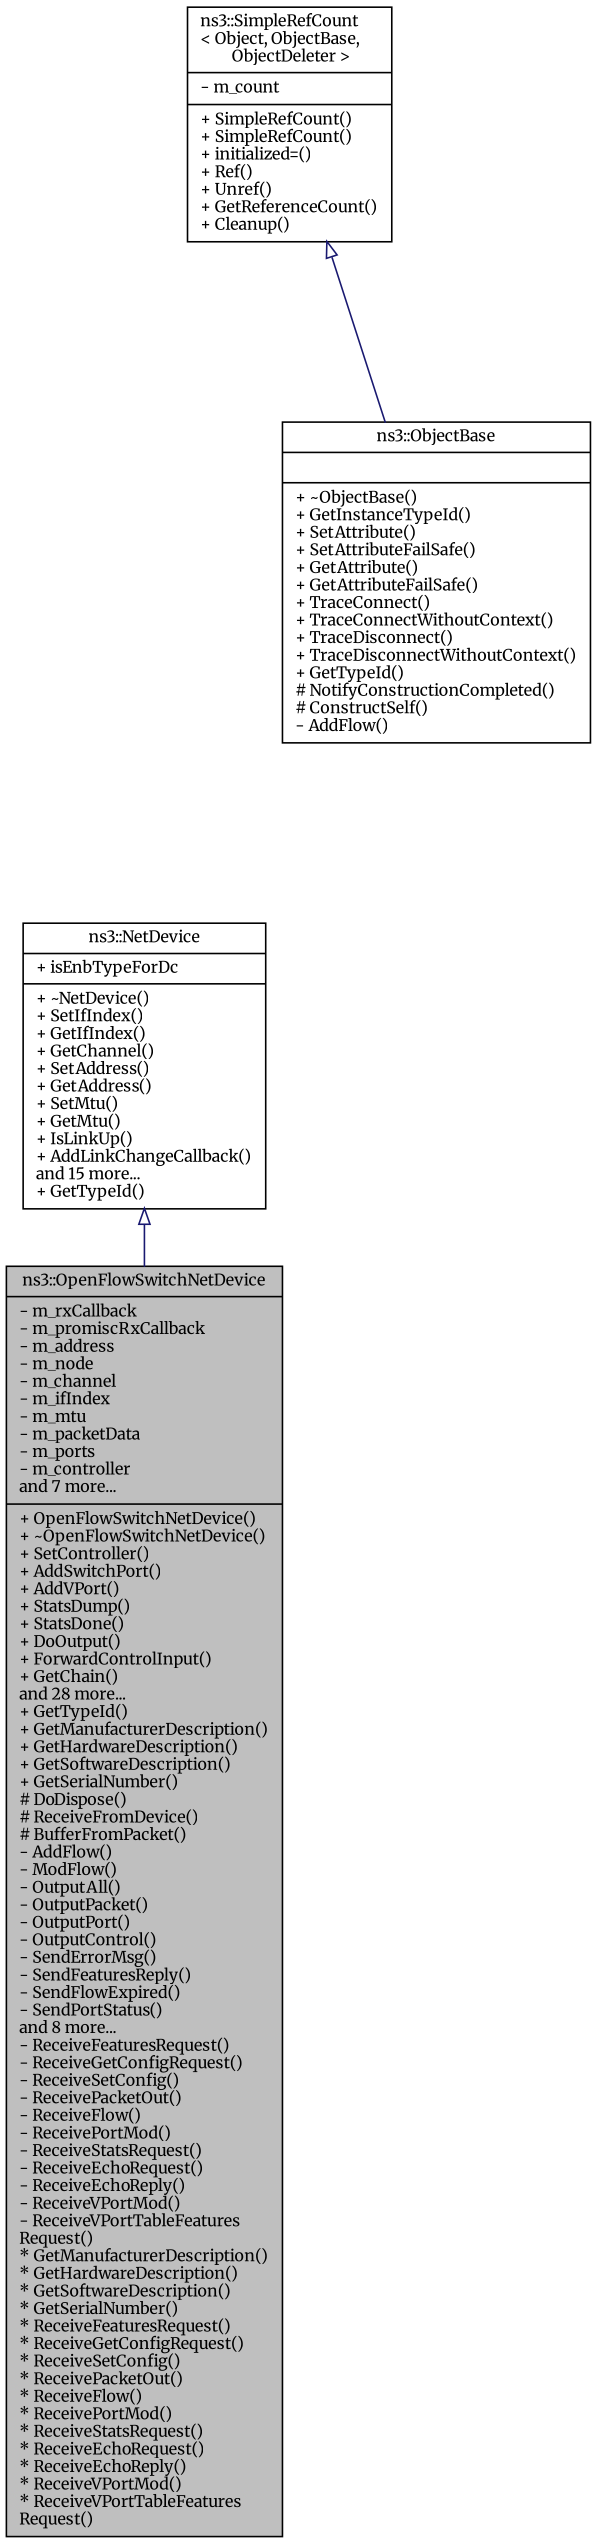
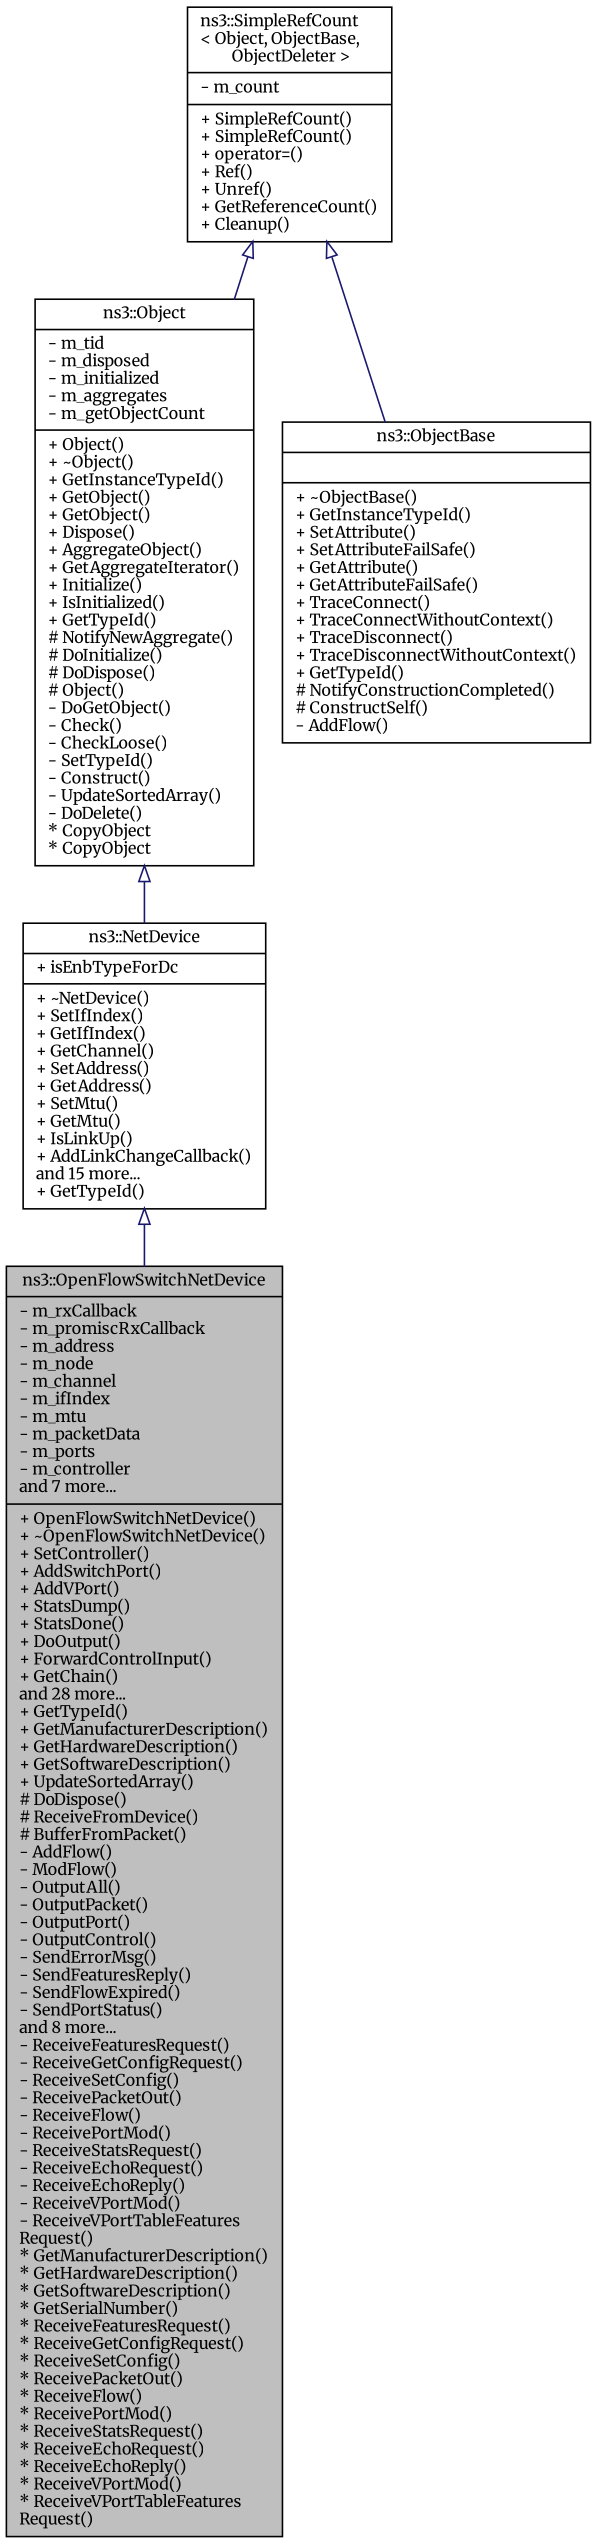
node "ns3::SimpleRefCount": text "+ initialized=()" -> "+ operator=()"
node "ns3::Object": added
node "ns3::OpenFlowSwitchNetDevice": text "+ GetSerialNumber()" -> "+ UpdateSortedArray()"
